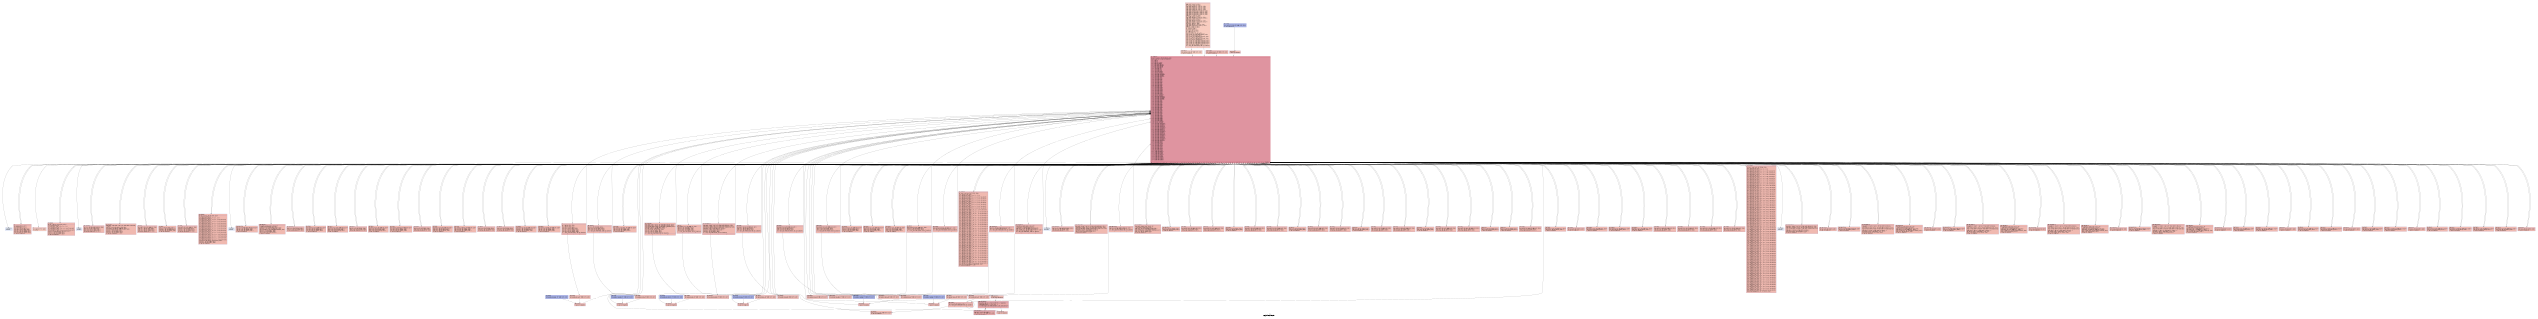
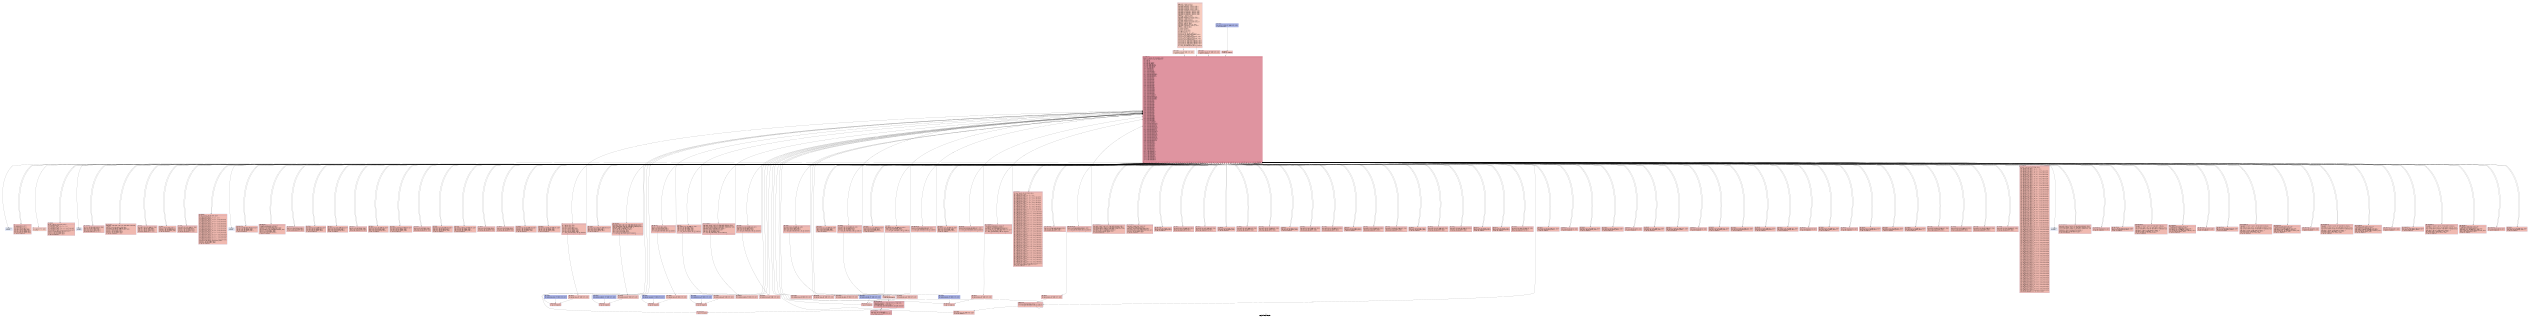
node "cff.default39:": removed
